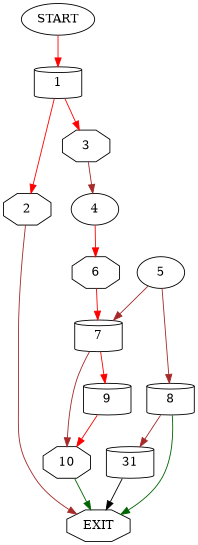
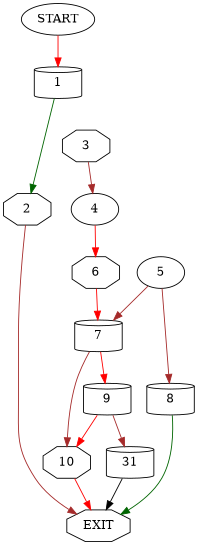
edge "1" -> "3": removed
edge "1" -> "2": color red -> darkgreen
edge "8" -> "31": now "9" -> "31"
edge "10" -> "EXIT": color darkgreen -> red
